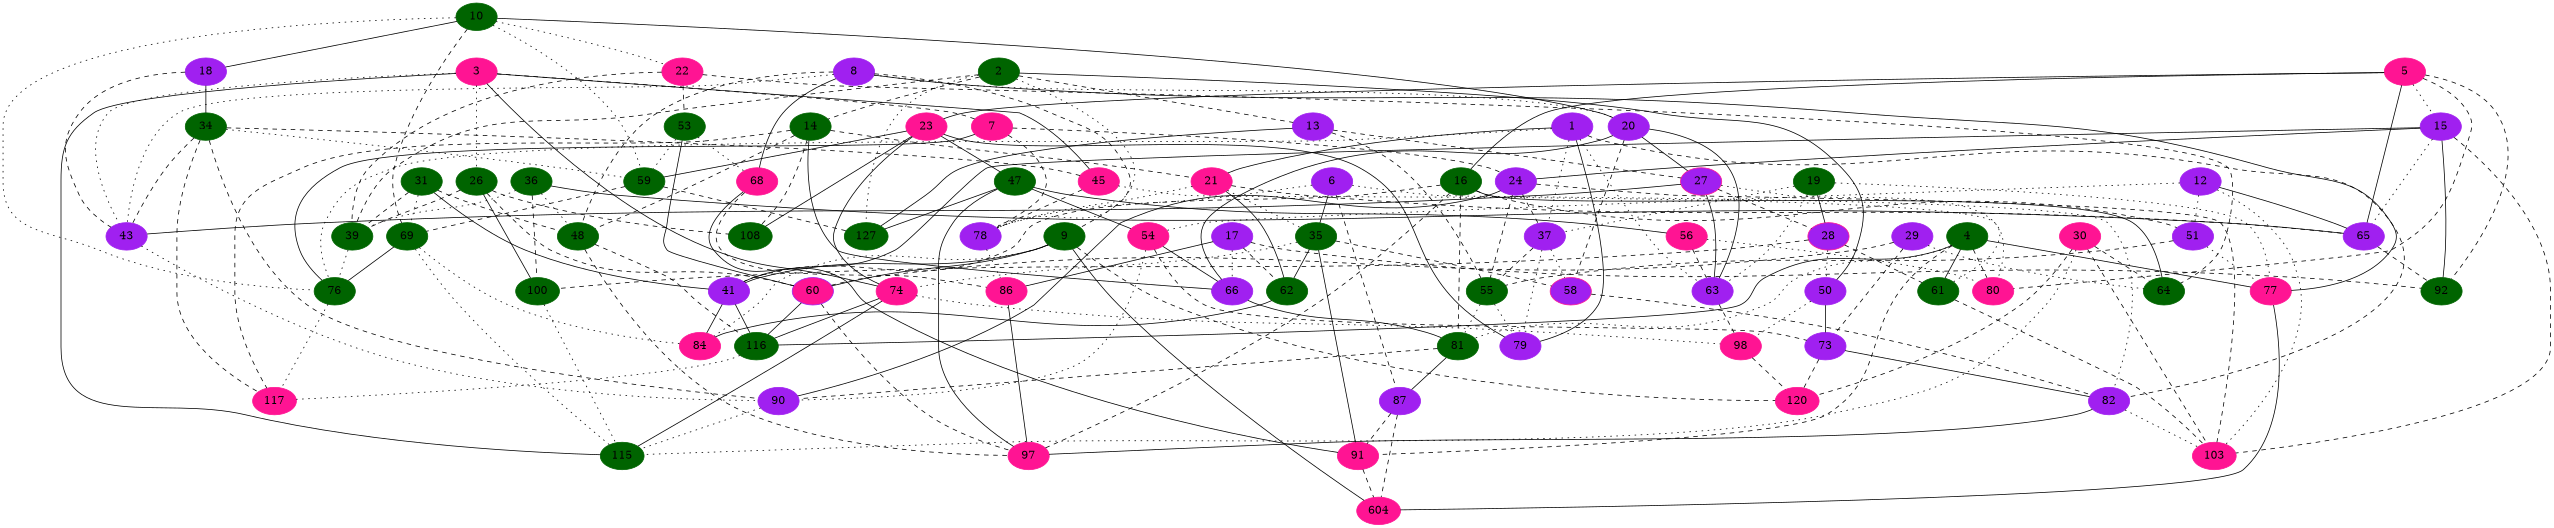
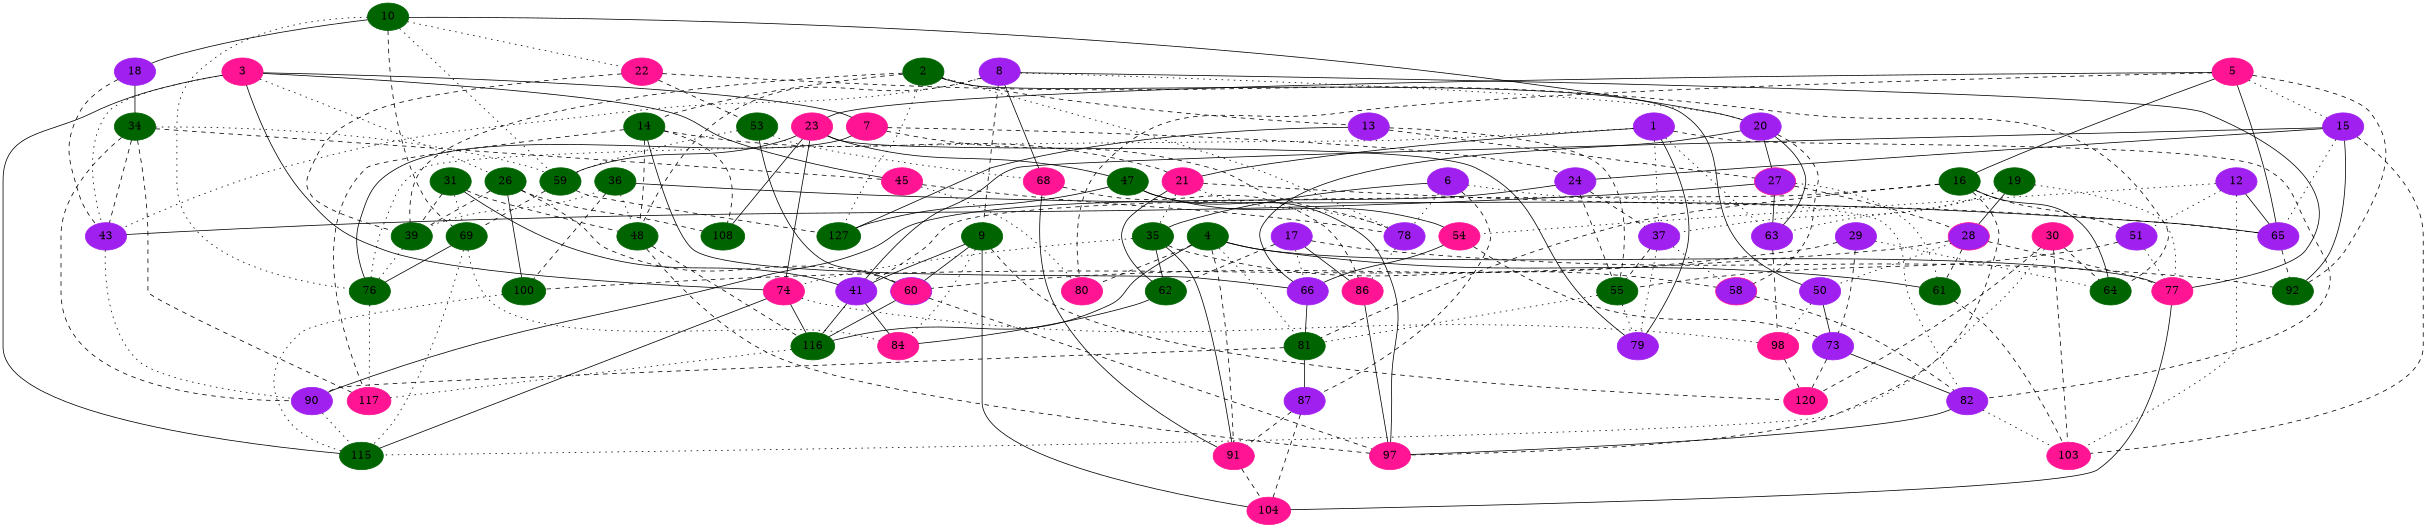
edge "3" -- "7": style dashed -> solid
edge "24" -- "103": removed
node "56": removed
edge "28" -- "77": added
edge "54" -- "90": removed
node "604": label "604" -> "104"
